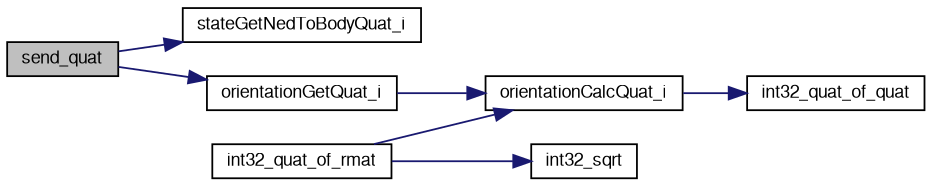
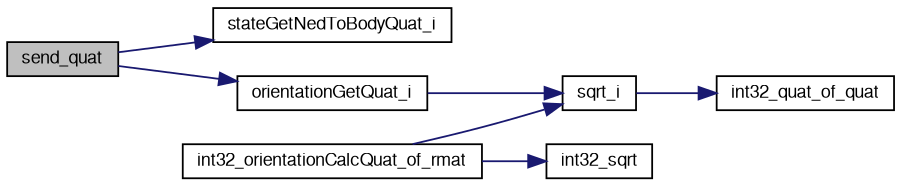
node "orientationCalcQuat_i": label "orientationCalcQuat_i" -> "sqrt_i"
node "int32_quat_of_rmat": label "int32_quat_of_rmat" -> "int32_orientationCalcQuat_of_rmat"
